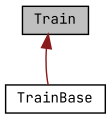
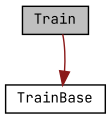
edge "TrainBase" -> "Train": reversed
